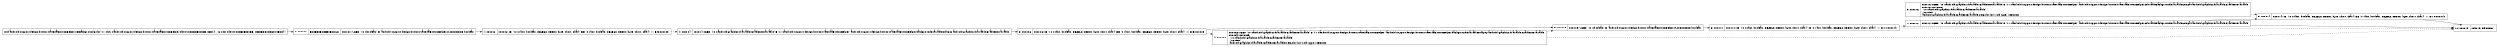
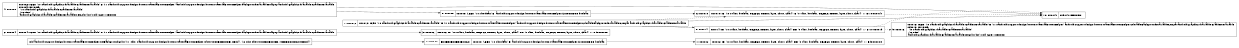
node "9: 0x0016": text "0x0018: INVOKE" -> "0x3018: INVOKE"
edge "9: 0x0016" -> "8: 0x0014": reversed
edge "8: 0x0014" -> "10: 0x001b": style solid -> dashed
edge "6: 0x0010" -> "7: 0x0012": reversed
edge "3: 0x0006" -> "5: 0x000e": removed
edge "1: 0x0002" -> "2: 0x0004": removed
edge "3: 0x0006" -> "4: 0x0008": removed
edge "4: 0x0008" -> "10: 0x001b": style dashed -> solid
